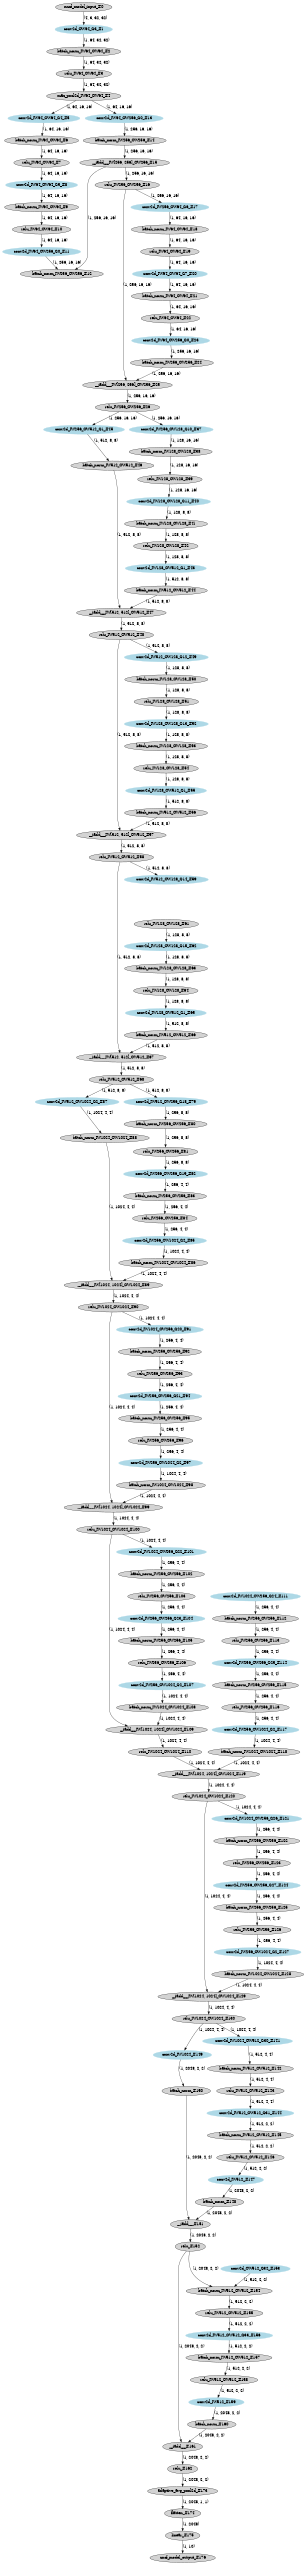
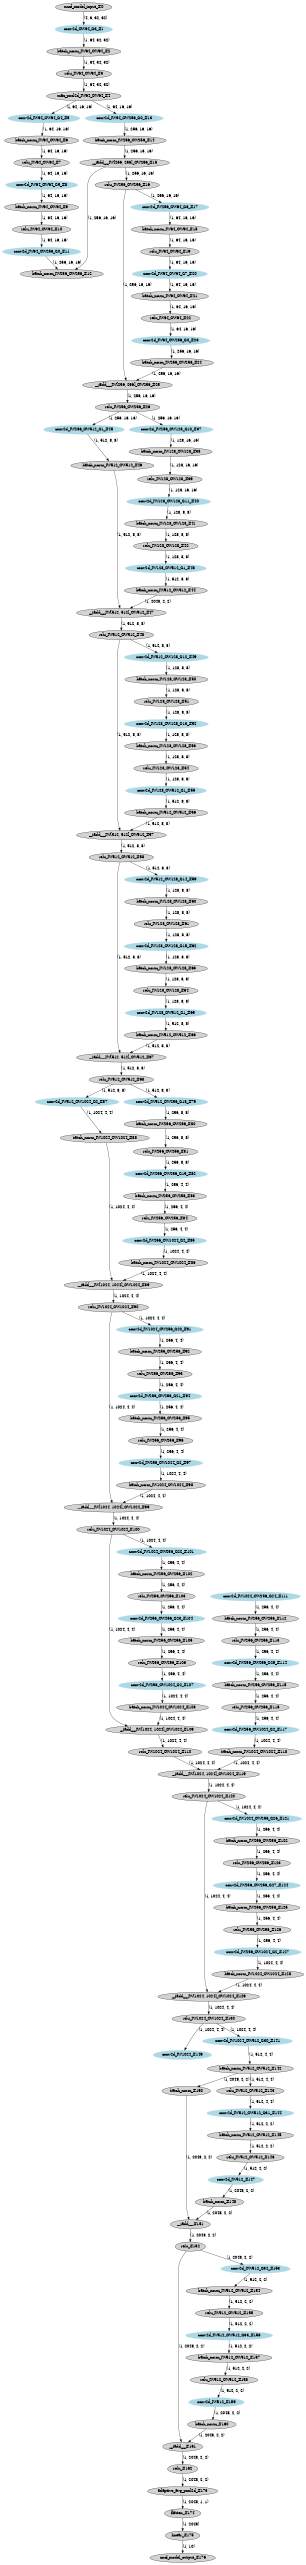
edge "batch_norm_IW512_OW512_#44" -> "__iadd___IW[512, 512]_OW512_#47": label "(1, 512, 8, 8)" -> "(1, 2048, 2, 2)"
node "batch_norm_IW128_OW128_#60": added
edge "conv2d_IW1024_#149" -> "batch_norm_#150": now "batch_norm_IW512_OW512_#142" -> "batch_norm_#150"
edge "relu_#152" -> "batch_norm_IW512_OW512_#154": now "relu_#152" -> "conv2d_OW512_G32_#153"
